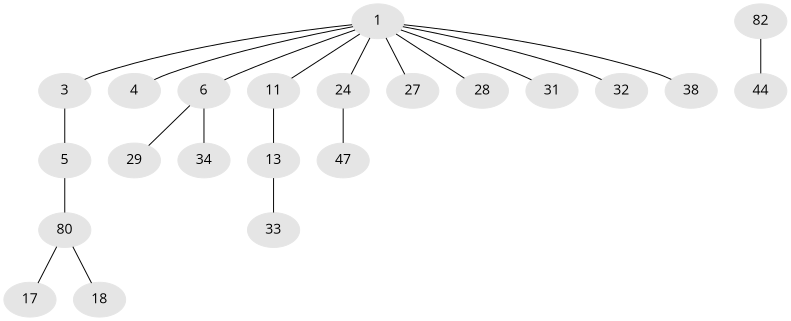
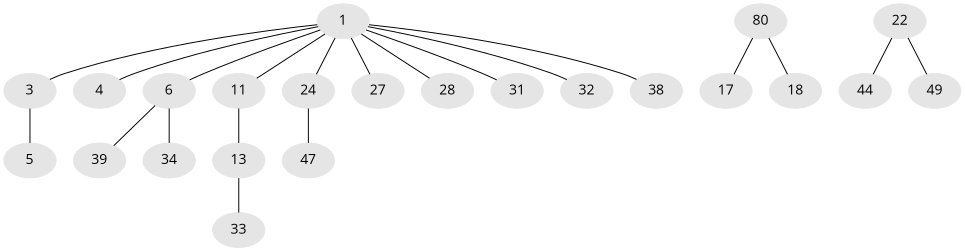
node "82": label "82" -> "22"
node "49": added
node "29": label "29" -> "39"
edge "5" -- "80": removed
